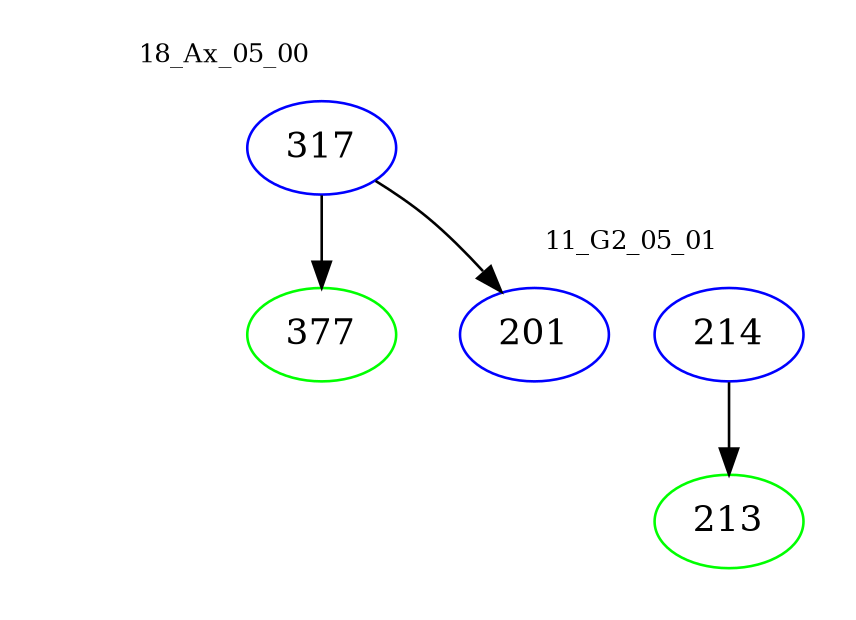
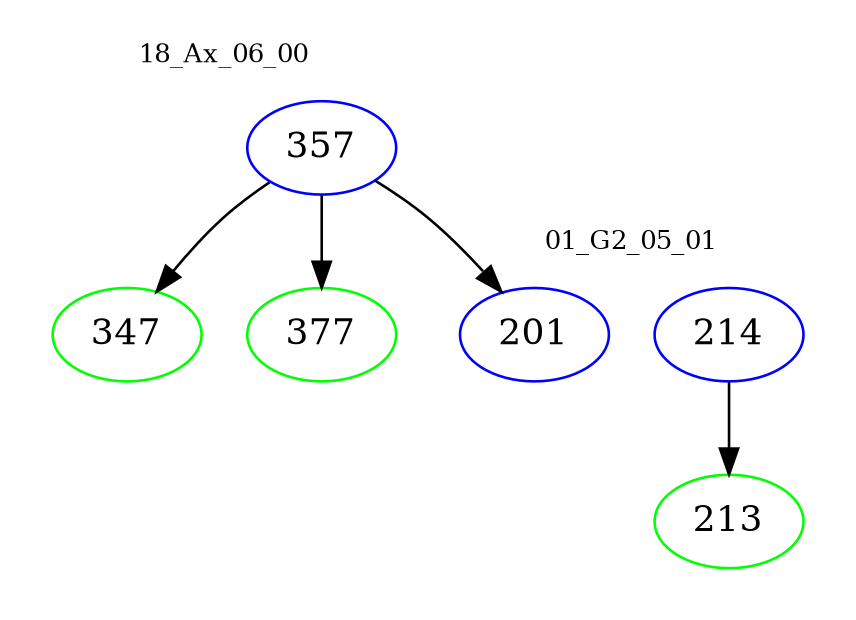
cluster "18_Ax_05_00": label "18_Ax_05_00" -> "18_Ax_06_00"
node "317": label "317" -> "357"
cluster "11_G2_05_01": label "11_G2_05_01" -> "01_G2_05_01"
node "347": added
